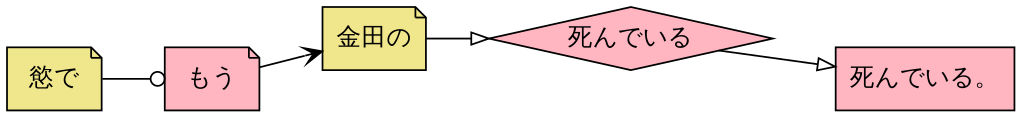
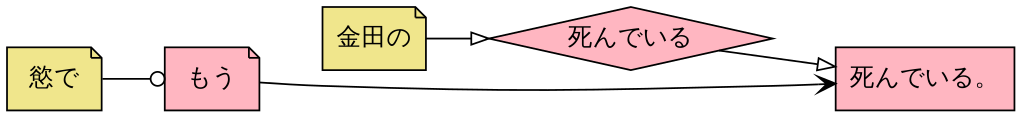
edge "もう" -> "金田の": now "もう" -> "死んでいる。"
